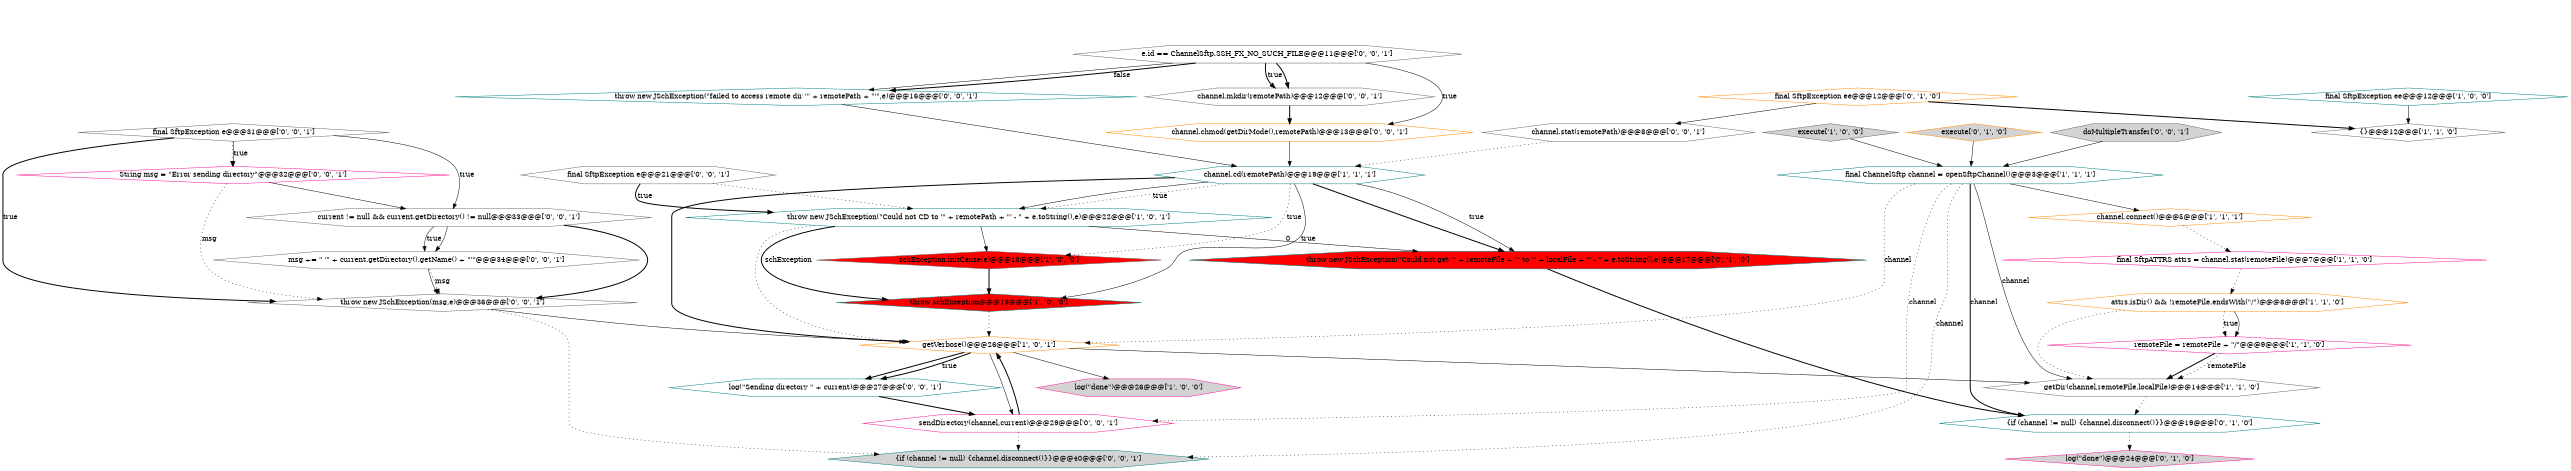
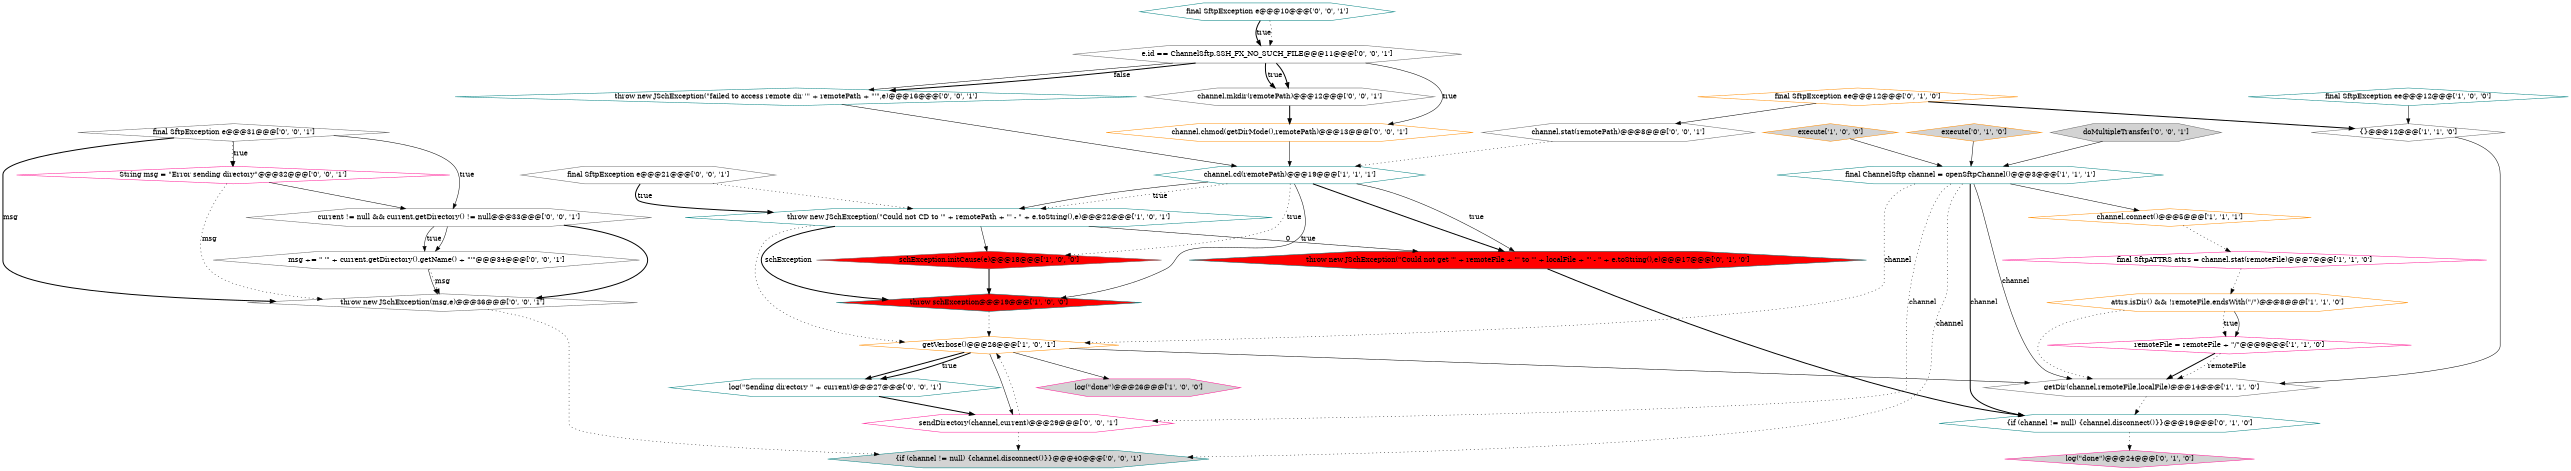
node "final SftpException e@@@10@@@['0', '0', '1']": added
node "execute['1', '0', '0']": color gray40 -> darkorange
edge "channel.cd(remotePath)@@@19@@@['1', '1', '1']" -> "getVerbose()@@@26@@@['1', '0', '1']": removed
edge "final SftpException e@@@31@@@['0', '0', '1']" -> "throw new JSchException(msg,e)@@@36@@@['0', '0', '1']": label "true" -> "msg"
edge "throw new JSchException(msg,e)@@@36@@@['0', '0', '1']" -> "getVerbose()@@@26@@@['1', '0', '1']": removed
edge "{}@@@12@@@['1', '1', '0']" -> "getDir(channel,remoteFile,localFile)@@@14@@@['1', '1', '0']": added
edge "sendDirectory(channel,current)@@@29@@@['0', '0', '1']" -> "getVerbose()@@@26@@@['1', '0', '1']": style bold -> dotted
